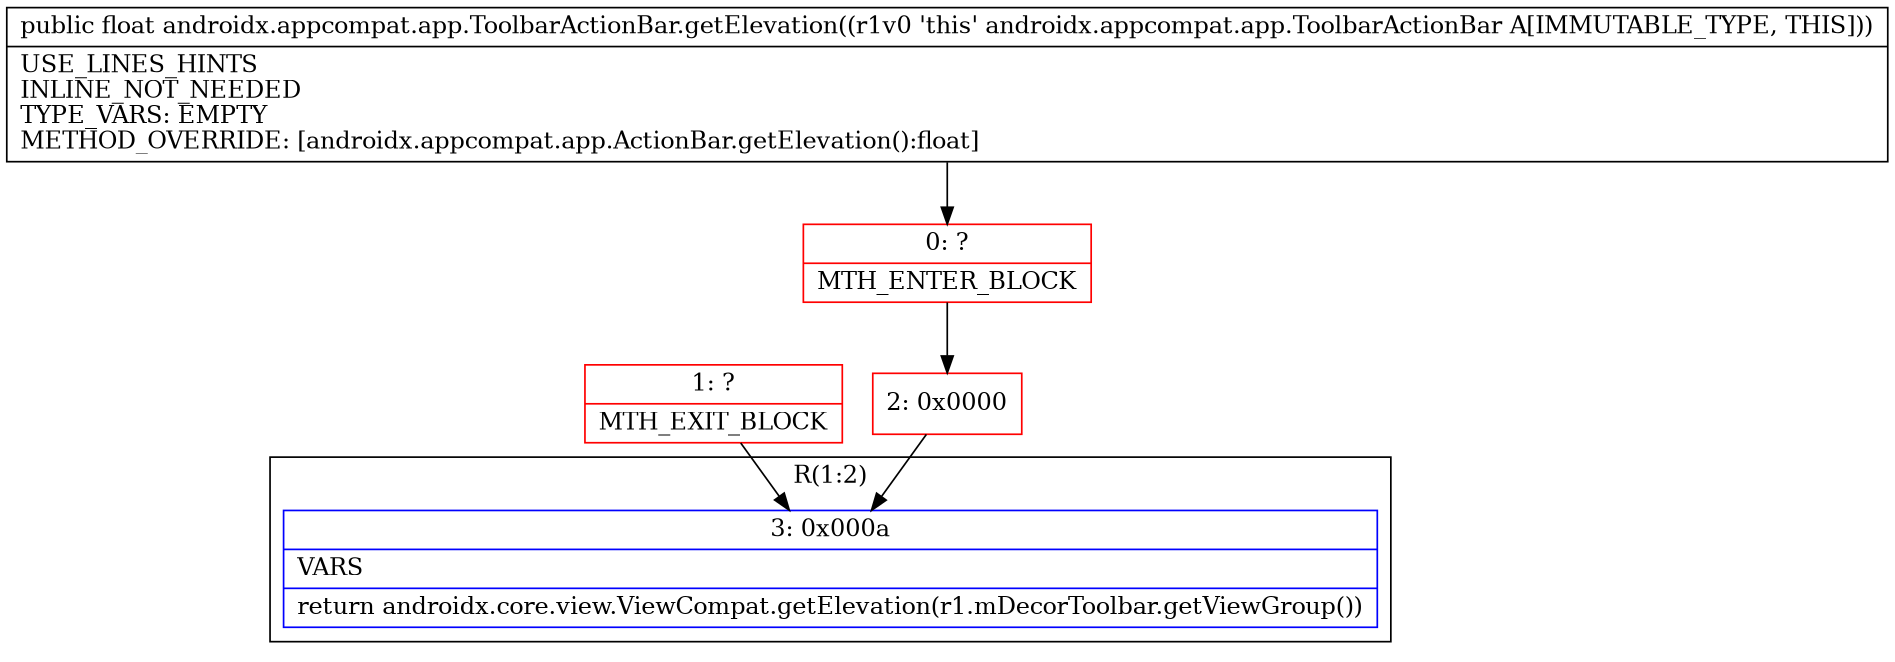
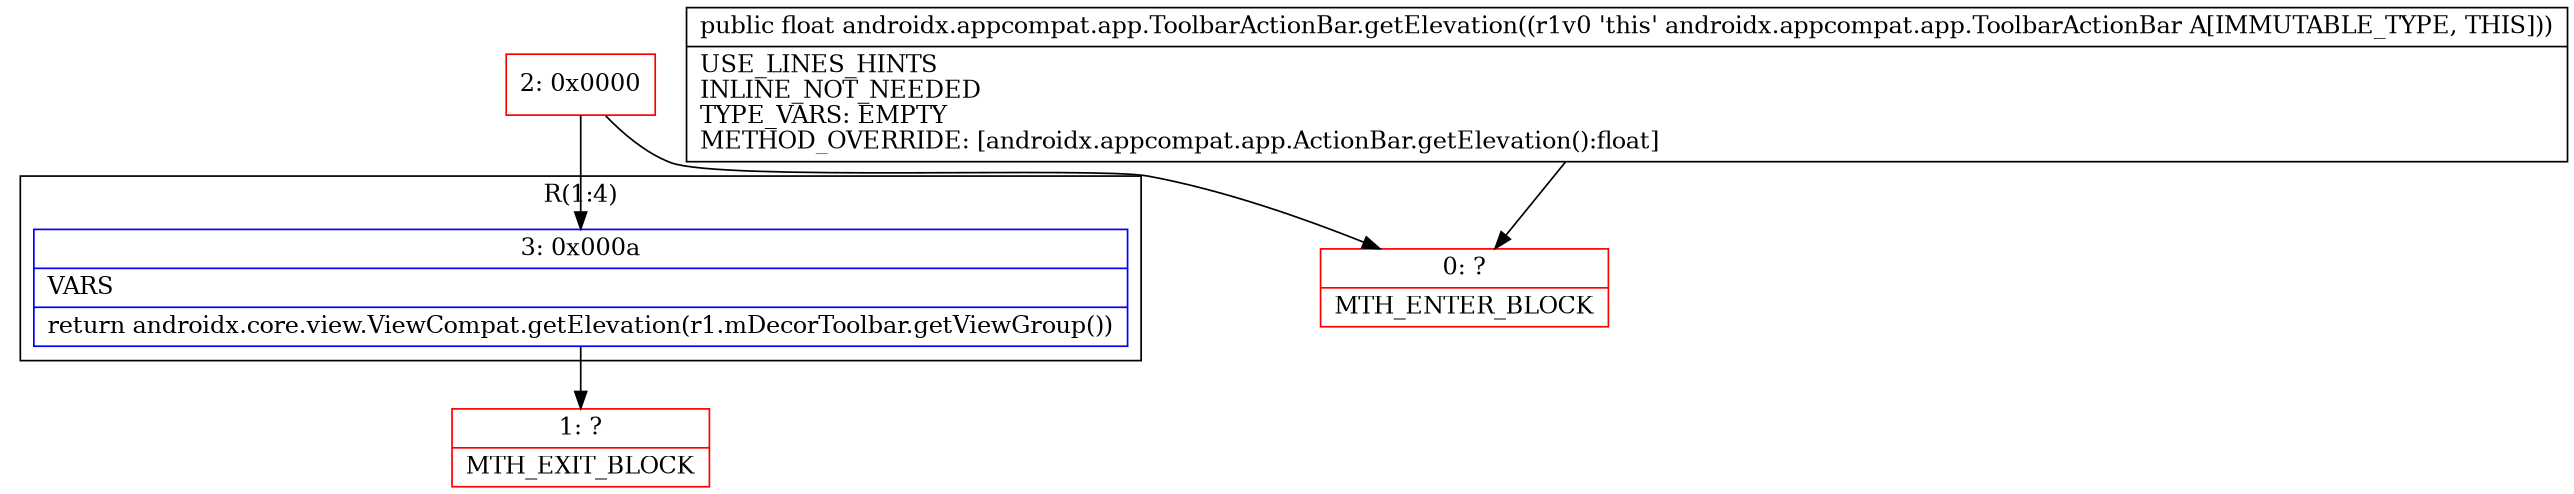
edge "0: ?" -> "2: 0x0000": reversed
edge "1: ?" -> "3: 0x000a": reversed
cluster "R(1:2)": label "R(1:2)" -> "R(1:4)"
